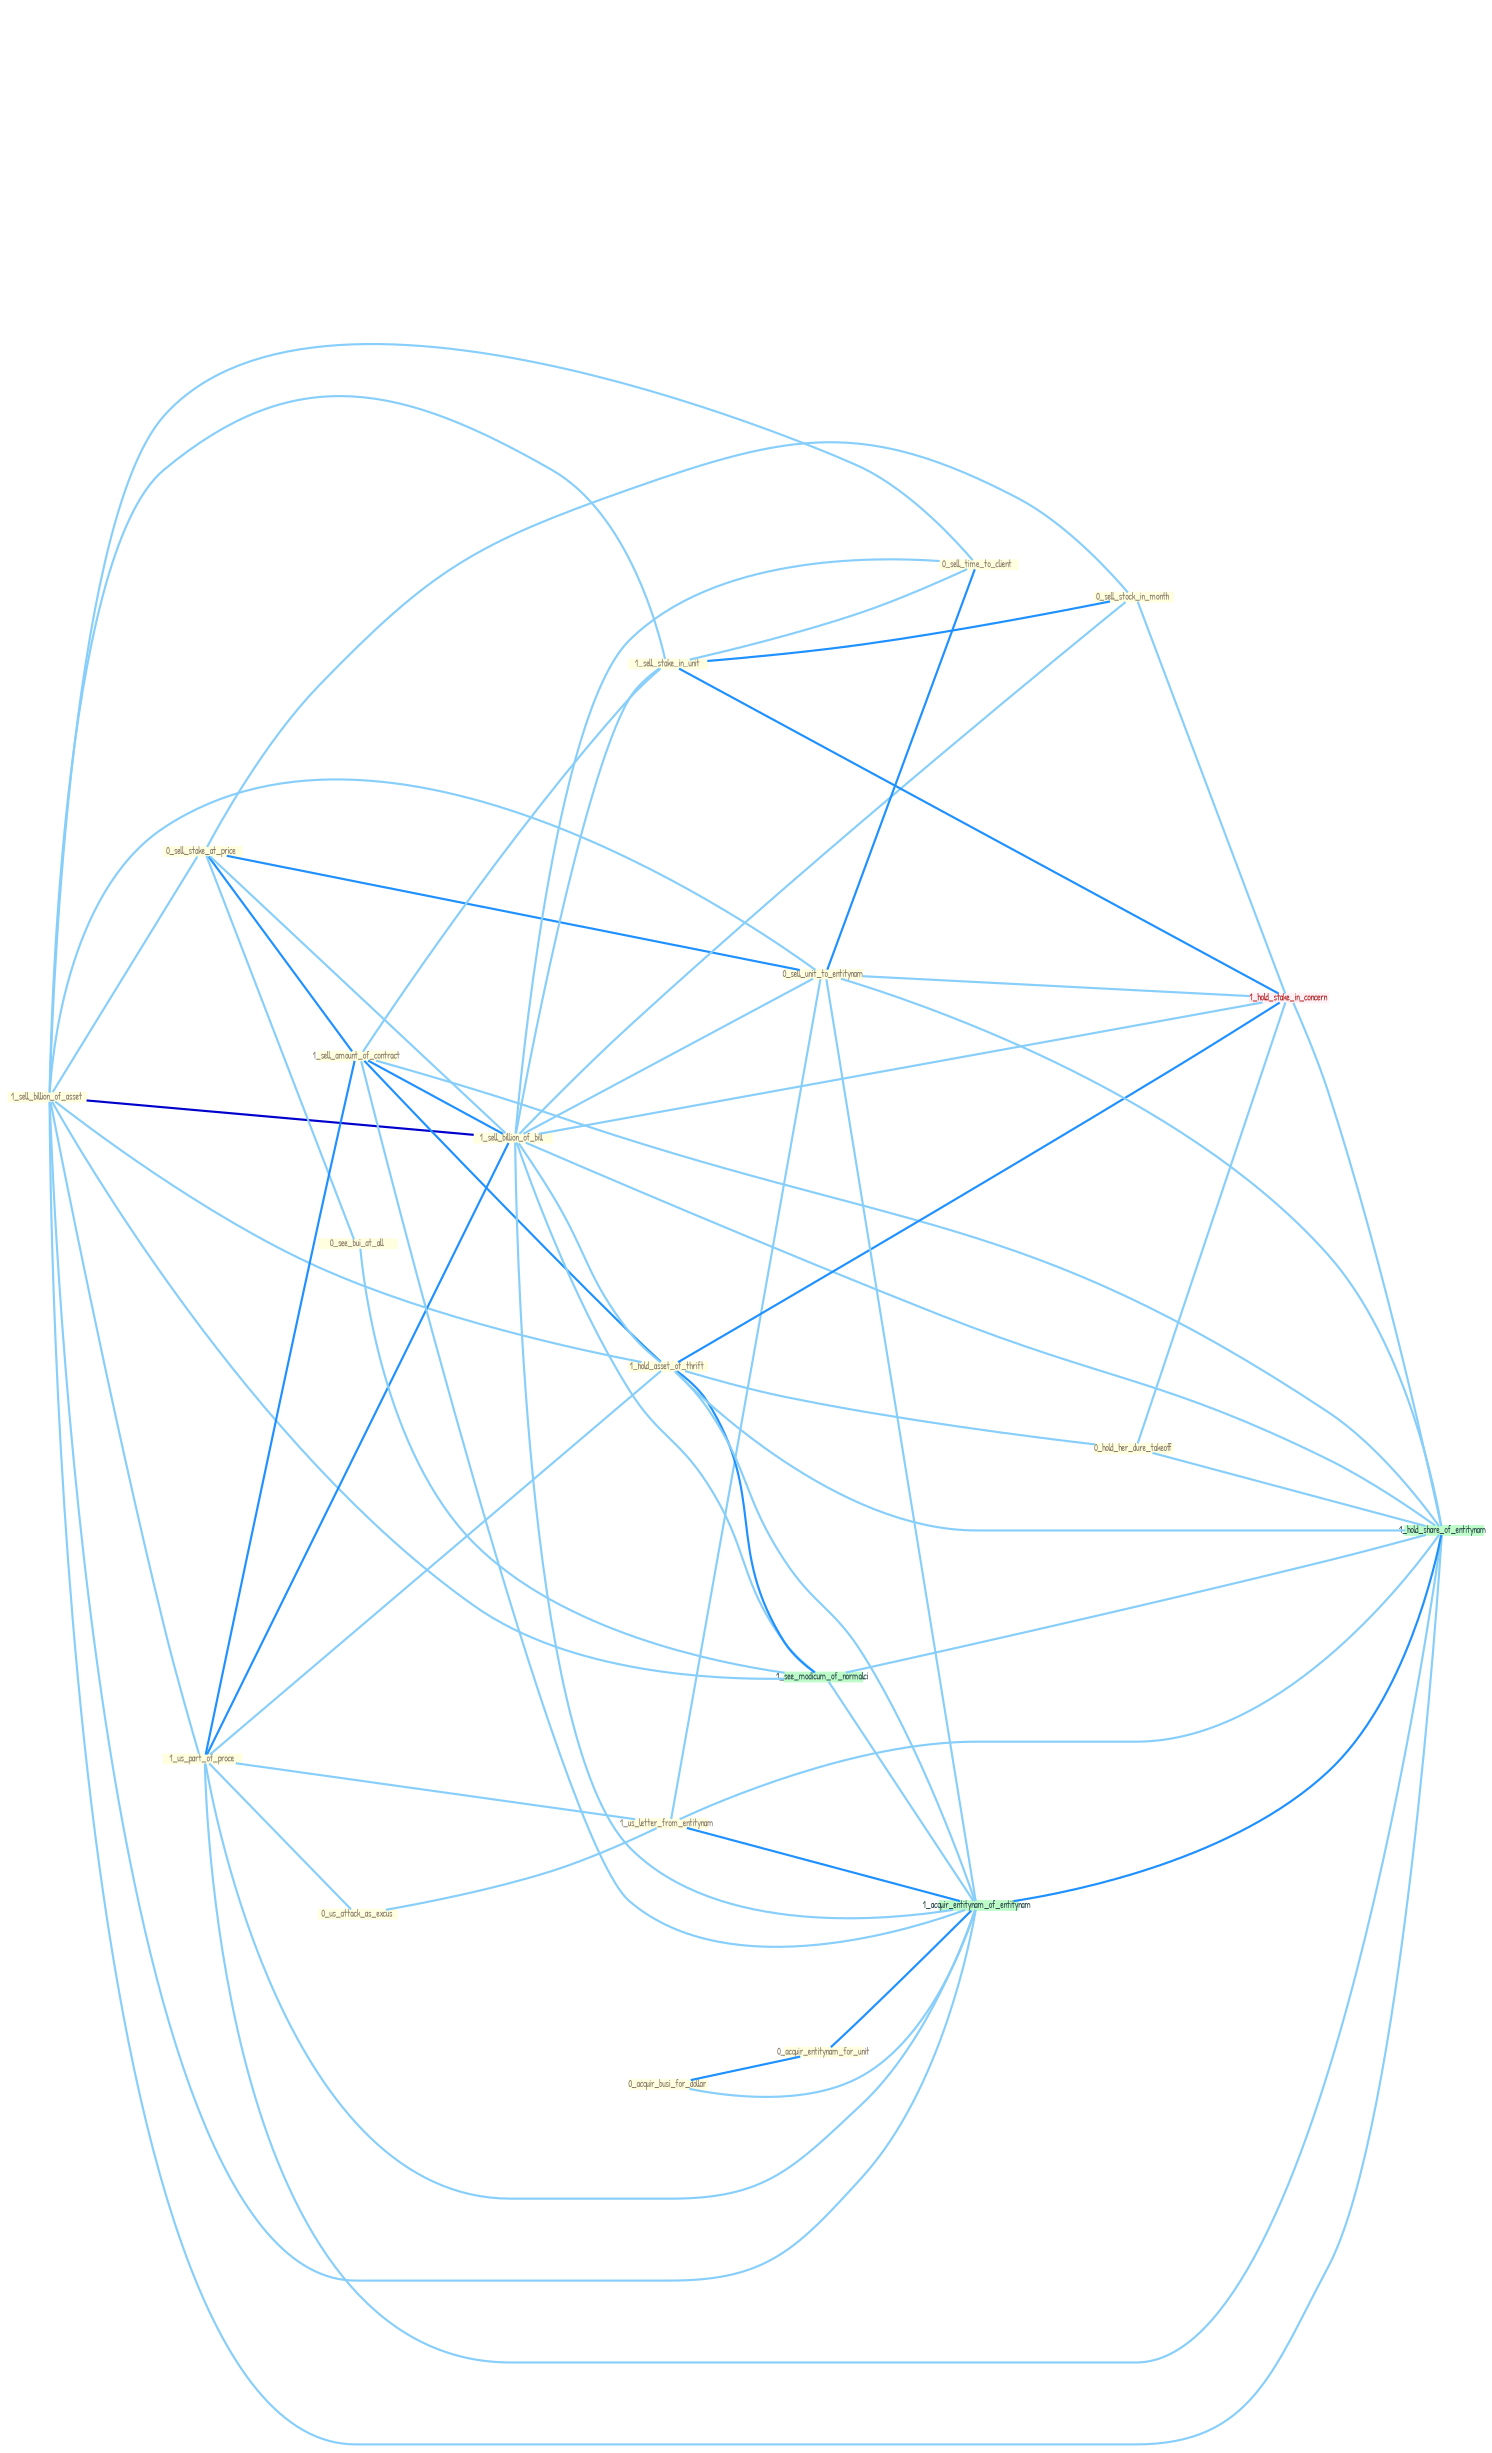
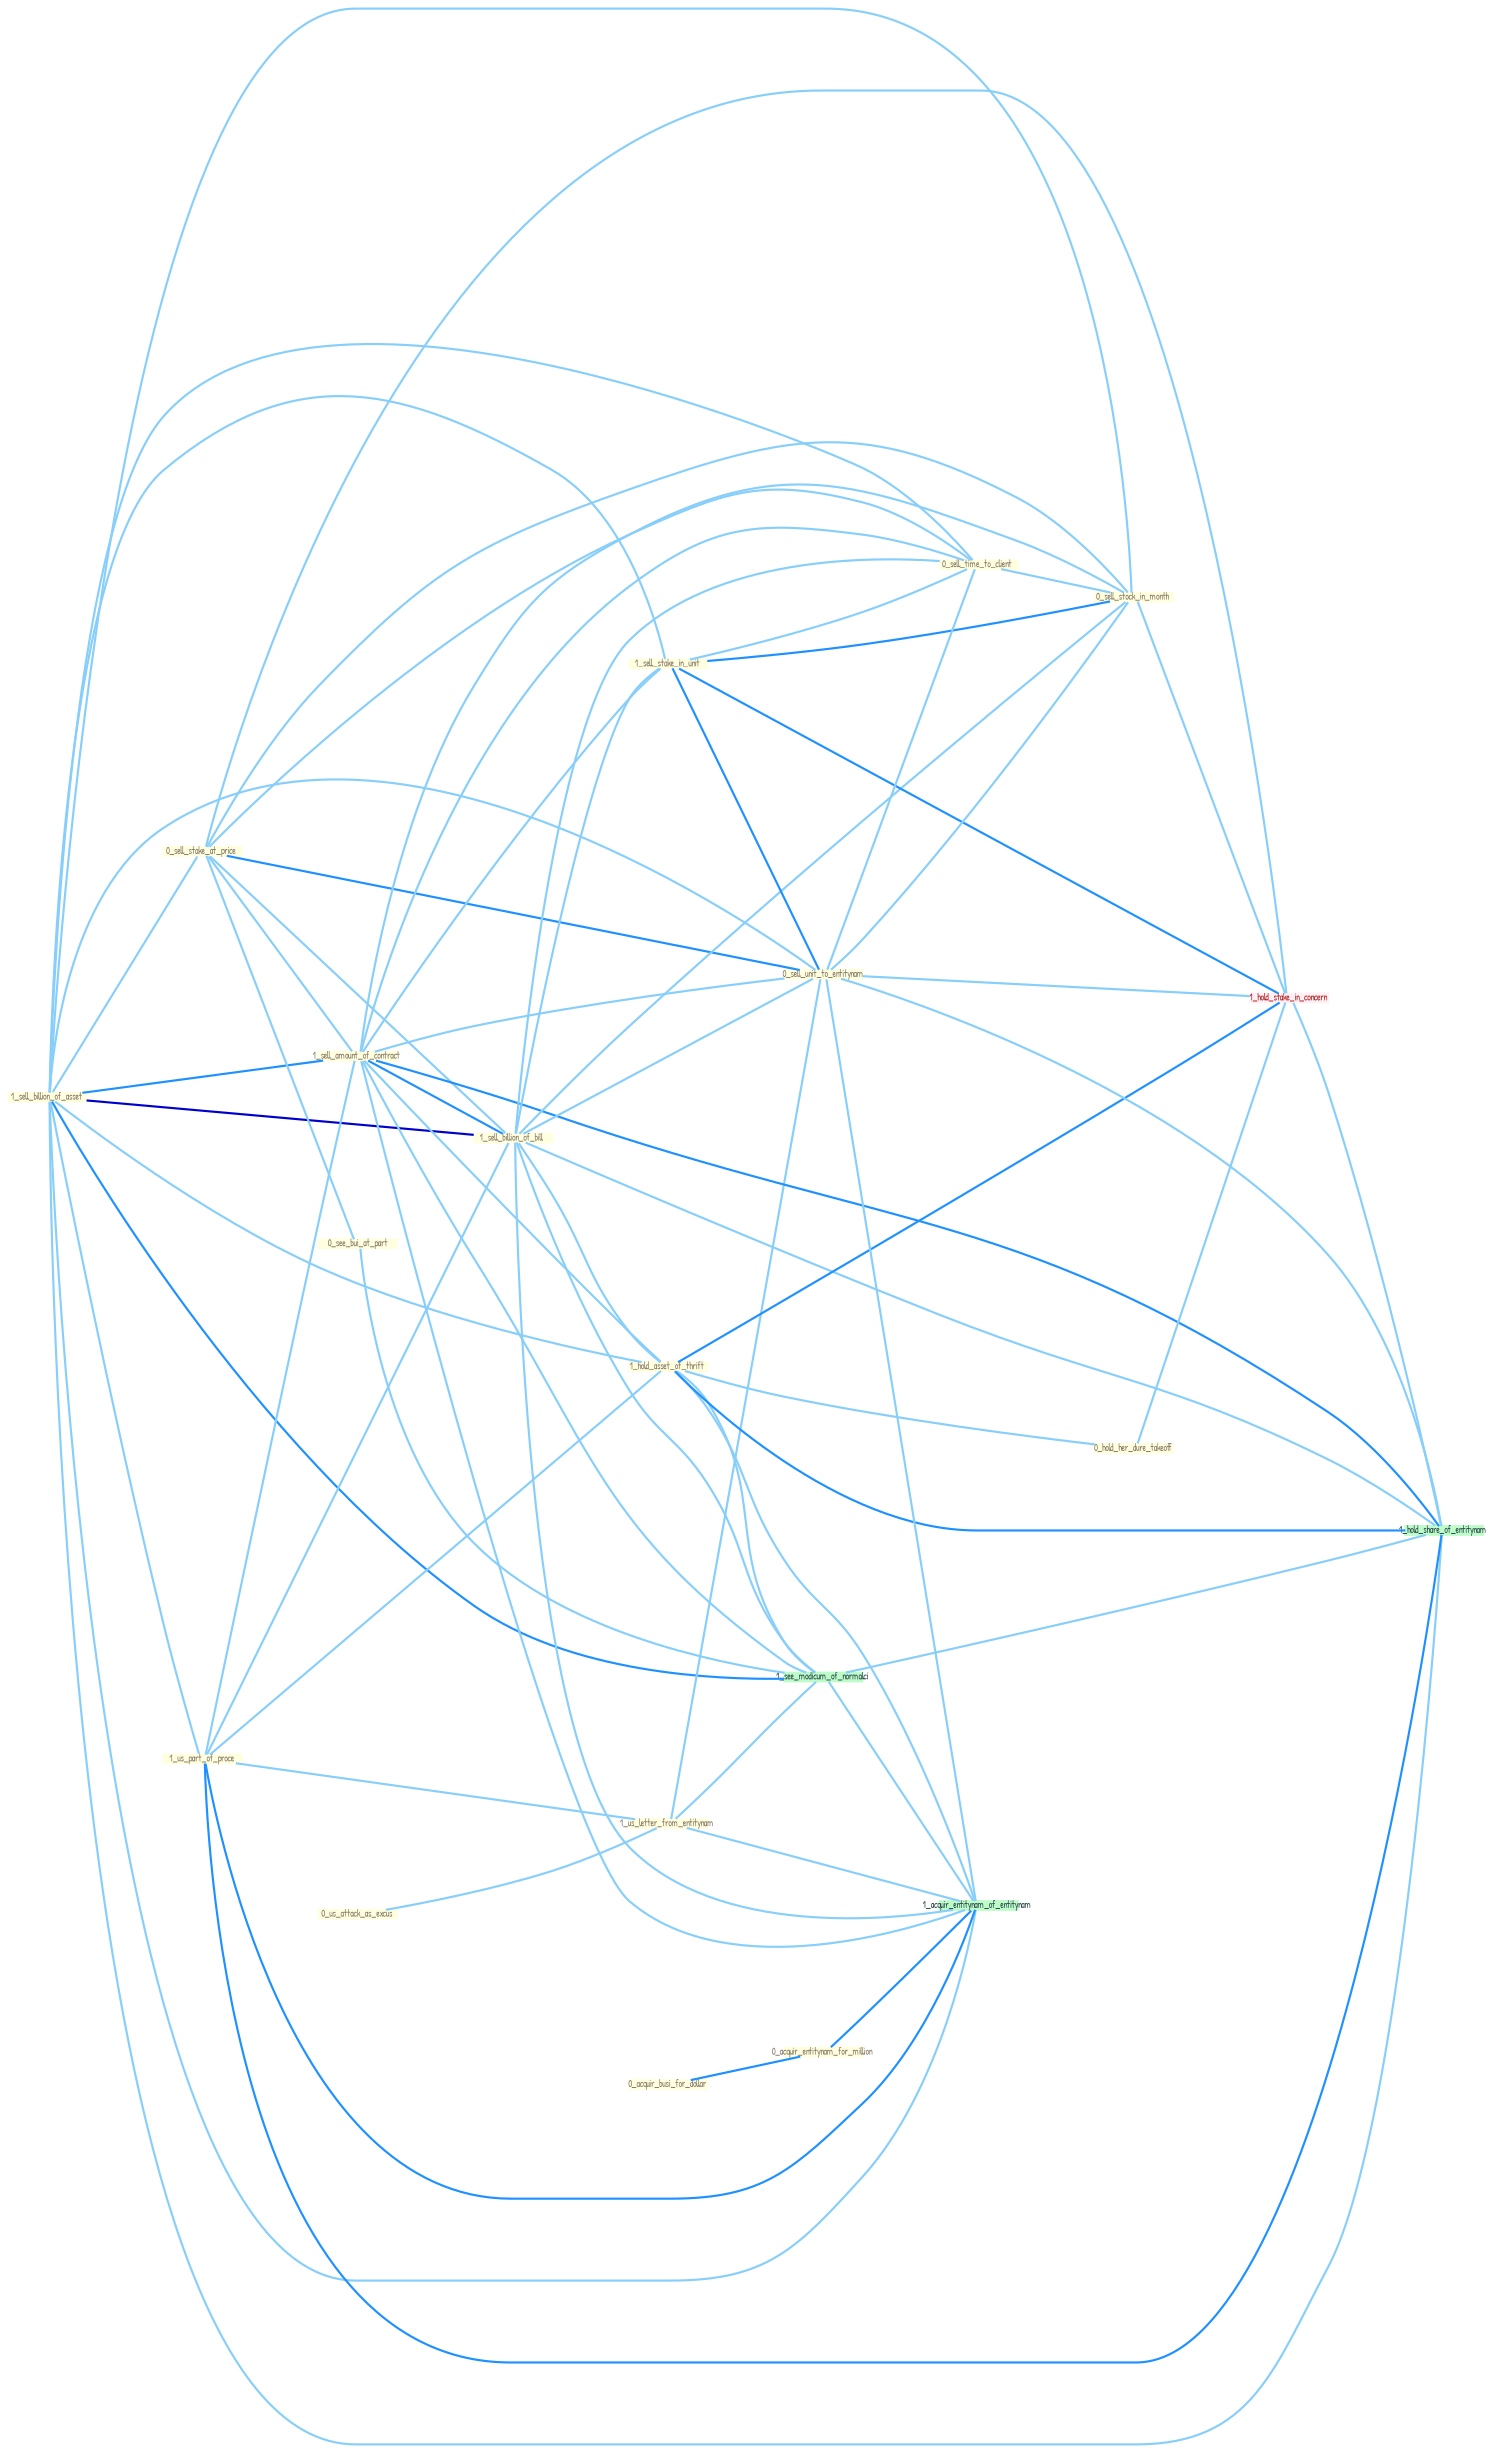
edge "0_sell_stock_in_month" -- "1_sell_billion_of_asset": added
edge "0_sell_time_to_client" -- "0_sell_stock_in_month": added
edge "0_sell_time_to_client" -- "0_sell_stake_at_price": added
edge "0_sell_stock_in_month" -- "1_sell_amount_of_contract": added
edge "0_sell_time_to_client" -- "1_sell_amount_of_contract": added
edge "0_sell_time_to_client" -- "0_sell_unit_to_entitynam": color #1e90ff -> #87cefa
edge "0_sell_stock_in_month" -- "0_sell_unit_to_entitynam": added
edge "1_sell_stake_in_unit" -- "0_sell_unit_to_entitynam": added
edge "0_sell_stake_at_price" -- "1_sell_amount_of_contract": color #1e90ff -> #87cefa
edge "0_sell_unit_to_entitynam" -- "1_sell_amount_of_contract": added
edge "1_hold_stake_in_concern" -- "1_sell_billion_of_bill": now "1_hold_stake_in_concern" -- "0_sell_stake_at_price"
edge "1_sell_amount_of_contract" -- "1_sell_billion_of_asset": added
edge "1_sell_amount_of_contract" -- "1_hold_asset_of_thrift": color #1e90ff -> #87cefa
edge "1_sell_amount_of_contract" -- "1_hold_share_of_entitynam": color #87cefa -> #1e90ff
node "0_see_bui_at_all": label "0_see_bui_at_all" -> "0_see_bui_at_part"
edge "1_sell_amount_of_contract" -- "1_us_part_of_proce": color #1e90ff -> #87cefa
edge "1_sell_amount_of_contract" -- "1_see_modicum_of_normalci": added
edge "1_sell_billion_of_bill" -- "1_us_part_of_proce": color #1e90ff -> #87cefa
edge "1_sell_billion_of_asset" -- "1_see_modicum_of_normalci": color #87cefa -> #1e90ff
edge "0_hold_her_dure_takeoff" -- "1_hold_share_of_entitynam": removed
edge "1_hold_asset_of_thrift" -- "1_see_modicum_of_normalci": color #1e90ff -> #87cefa
edge "1_hold_asset_of_thrift" -- "1_hold_share_of_entitynam": color #87cefa -> #1e90ff
edge "1_hold_share_of_entitynam" -- "1_us_letter_from_entitynam": now "1_see_modicum_of_normalci" -- "1_us_letter_from_entitynam"
edge "1_hold_share_of_entitynam" -- "1_acquir_entitynam_of_entitynam": removed
edge "1_us_part_of_proce" -- "0_us_attack_as_excus": removed
edge "1_us_letter_from_entitynam" -- "1_acquir_entitynam_of_entitynam": color #1e90ff -> #87cefa
node "0_acquir_entitynam_for_unit": label "0_acquir_entitynam_for_unit" -> "0_acquir_entitynam_for_million"
edge "1_acquir_entitynam_of_entitynam" -- "0_acquir_busi_for_dollar": removed
edge "1_us_part_of_proce" -- "1_acquir_entitynam_of_entitynam": color #87cefa -> #1e90ff
edge "1_hold_share_of_entitynam" -- "1_us_part_of_proce": color #87cefa -> #1e90ff
